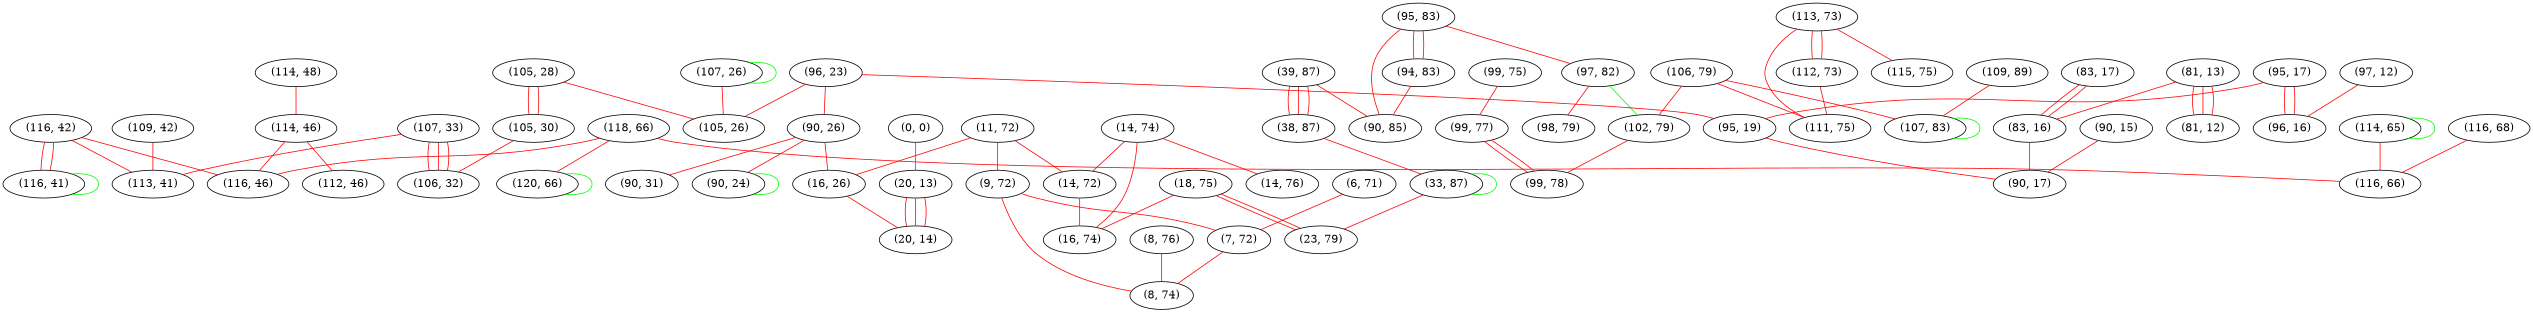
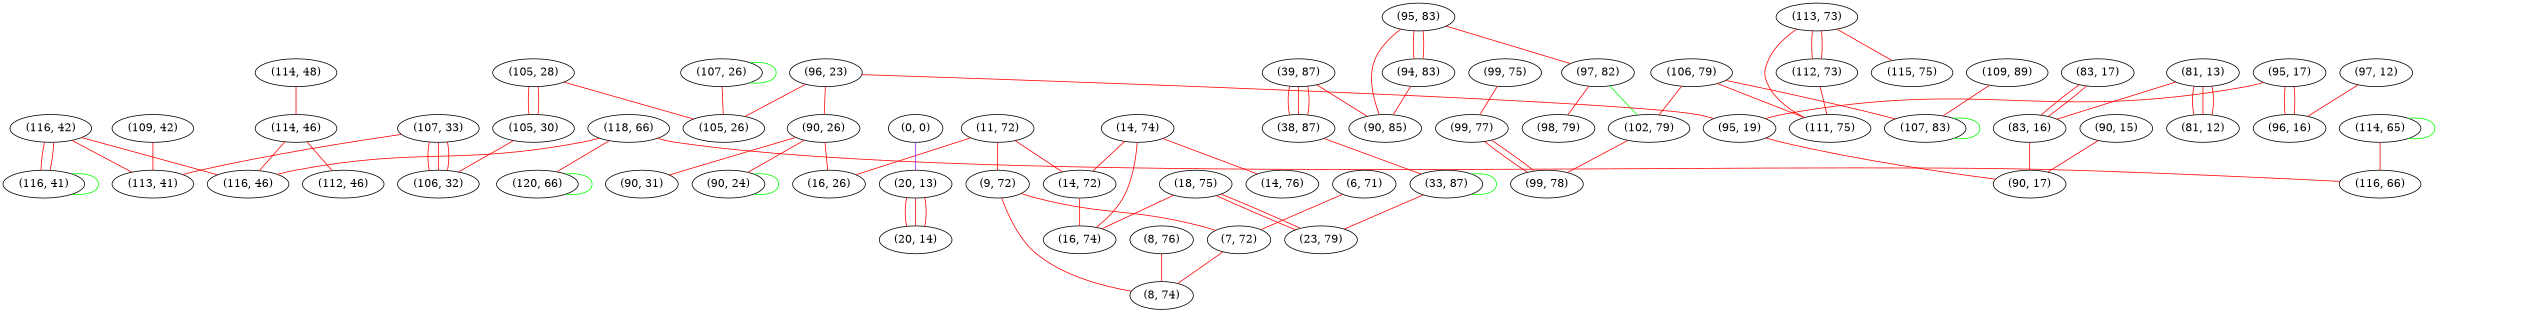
node "(116, 68)": removed
edge "(16, 26)" -- "(20, 14)": removed
